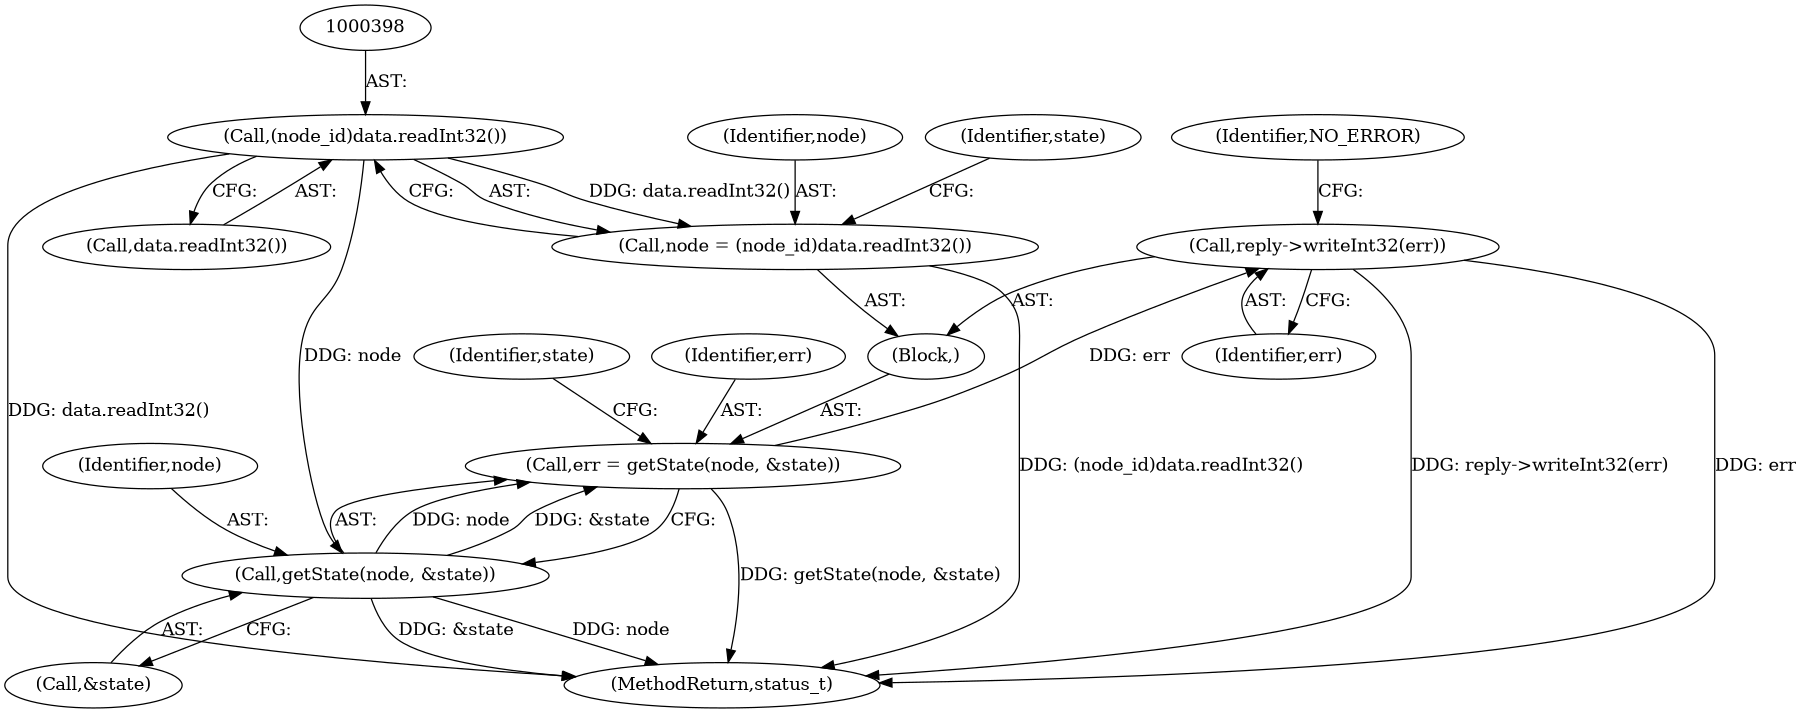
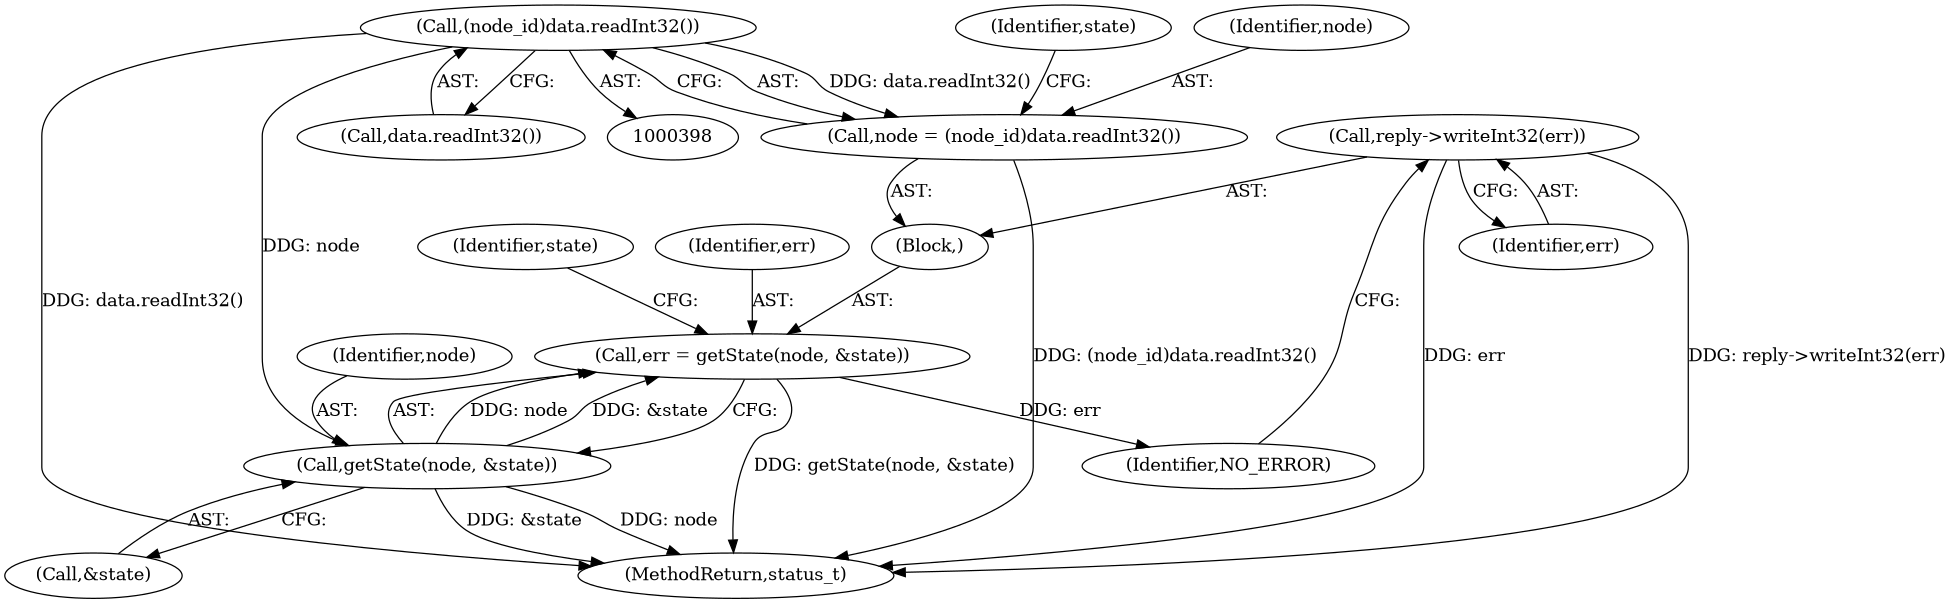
edge "1000398" -> "(Call,(node_id)data.readInt32())": reversed
edge "(Call,err = getState(node, &state))" -> "(Call,reply->writeInt32(err))": now "(Call,err = getState(node, &state))" -> "(Identifier,NO_ERROR)"
